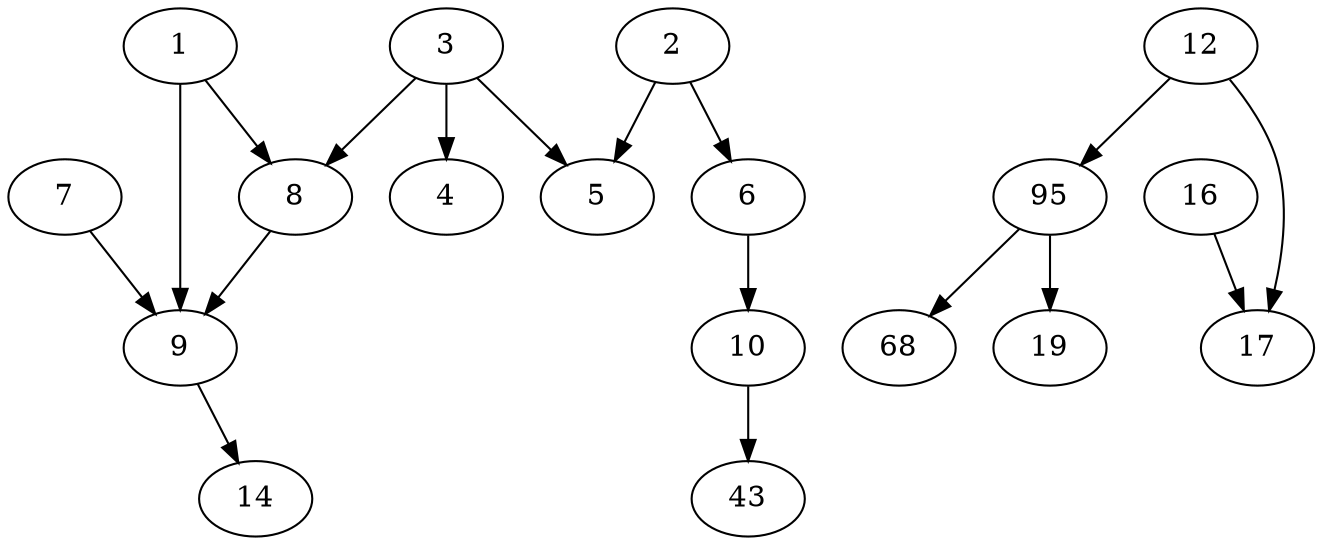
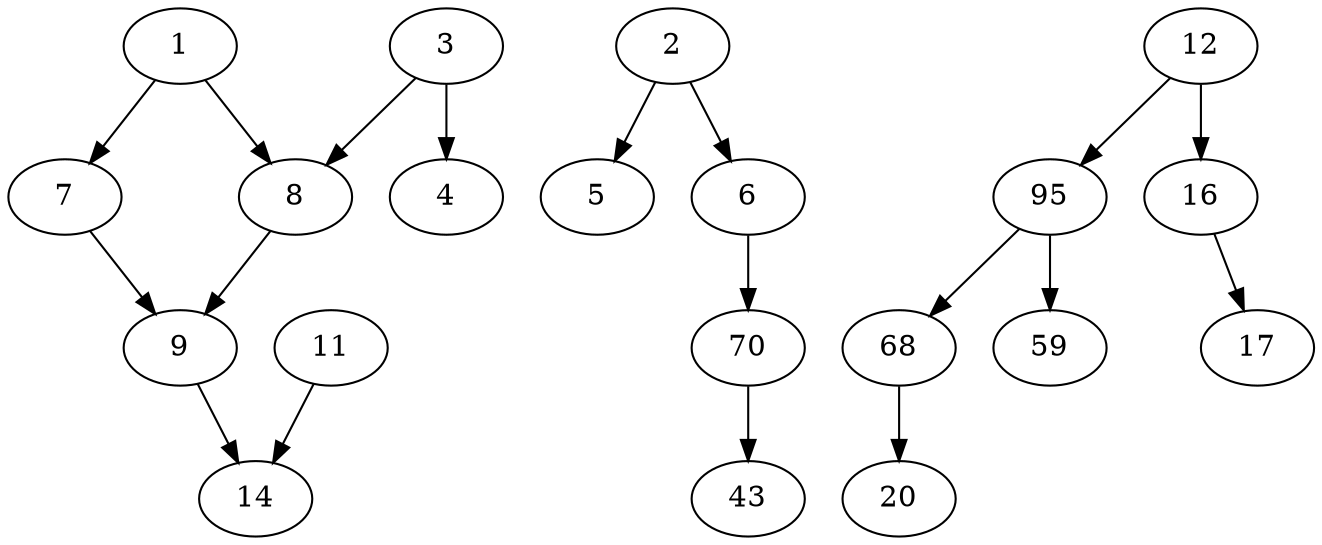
edge "3" -> "5": removed
edge "12" -> "17": now "12" -> "16"
edge "1" -> "9": now "1" -> "7"
node "11": added
node "10": label "10" -> "70"
node "19": label "19" -> "59"
node "20": added
